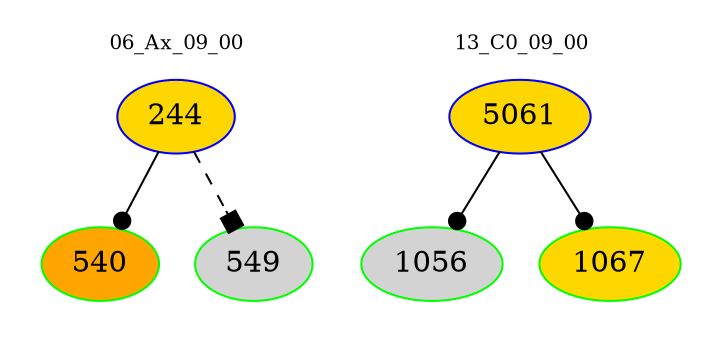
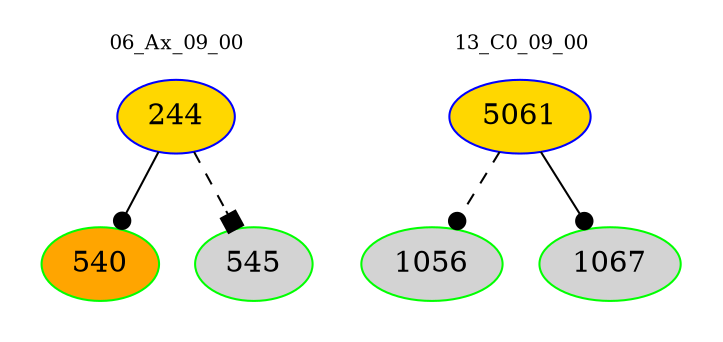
edge "5061" -> "1056": style solid -> dashed
node "549": label "549" -> "545"
node "1067": fillcolor gold -> lightgrey
